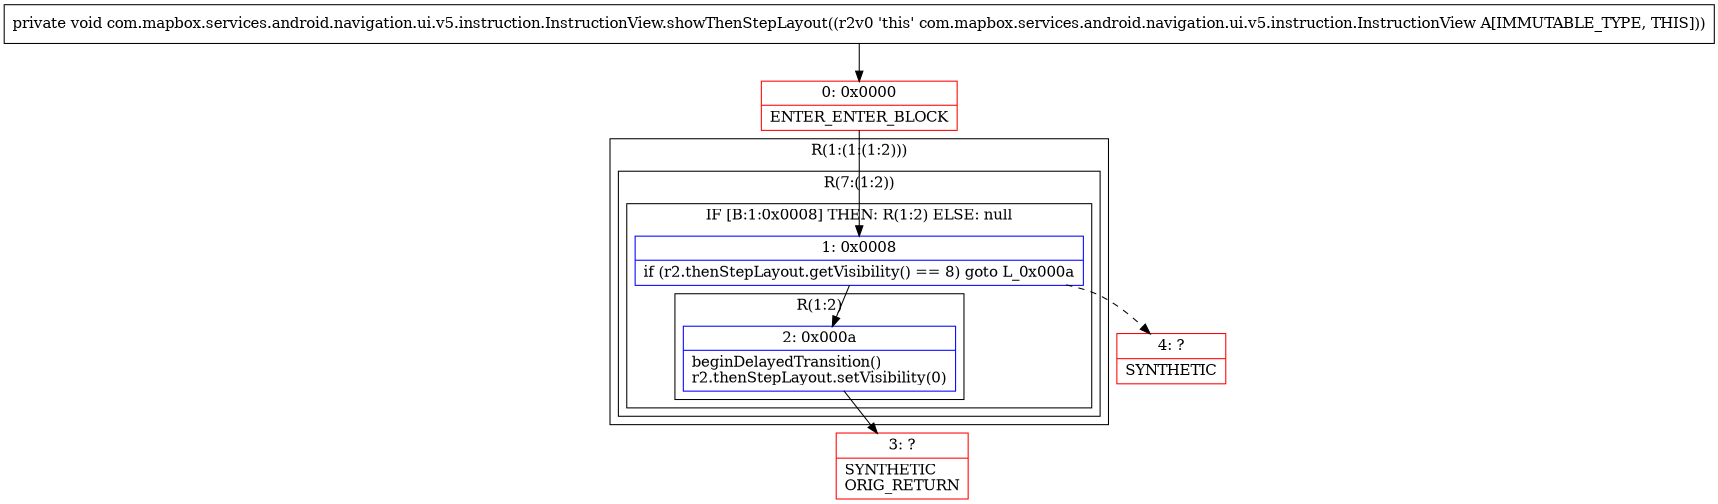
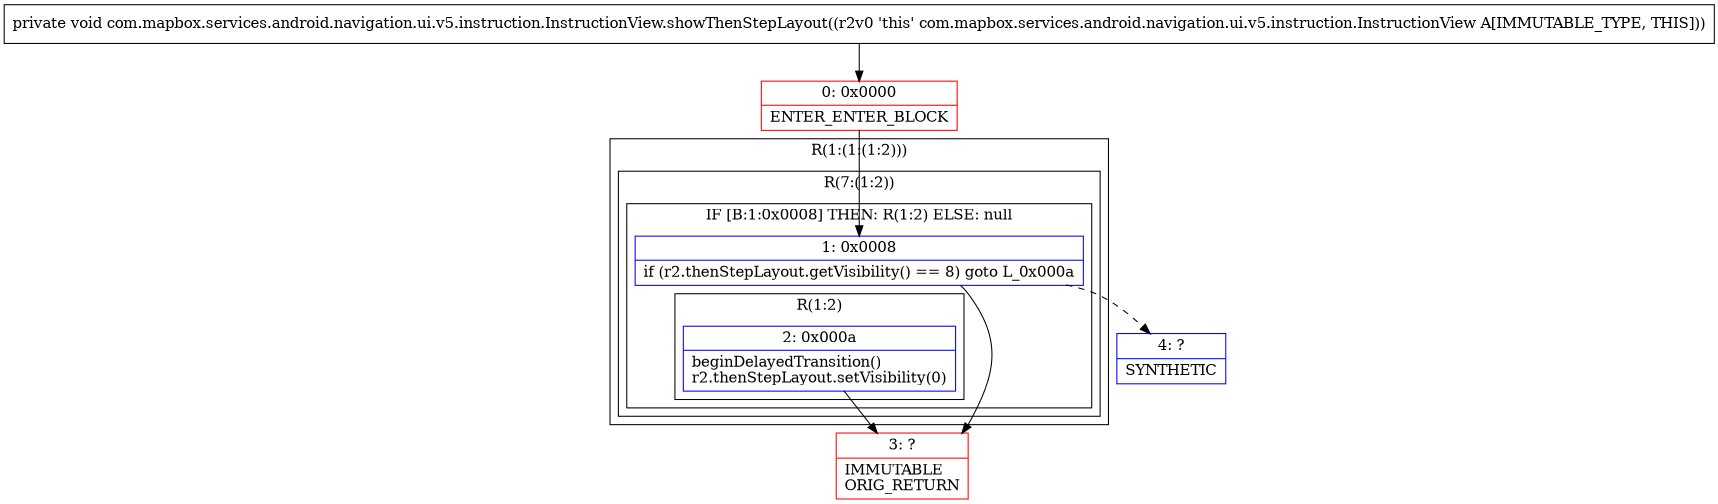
edge "1: 0x0008" -> "2: 0x000a": now "1: 0x0008" -> "3: ?"
node "4: ?": color red -> blue
node "3: ?": text "SYNTHETIC" -> "IMMUTABLE"
